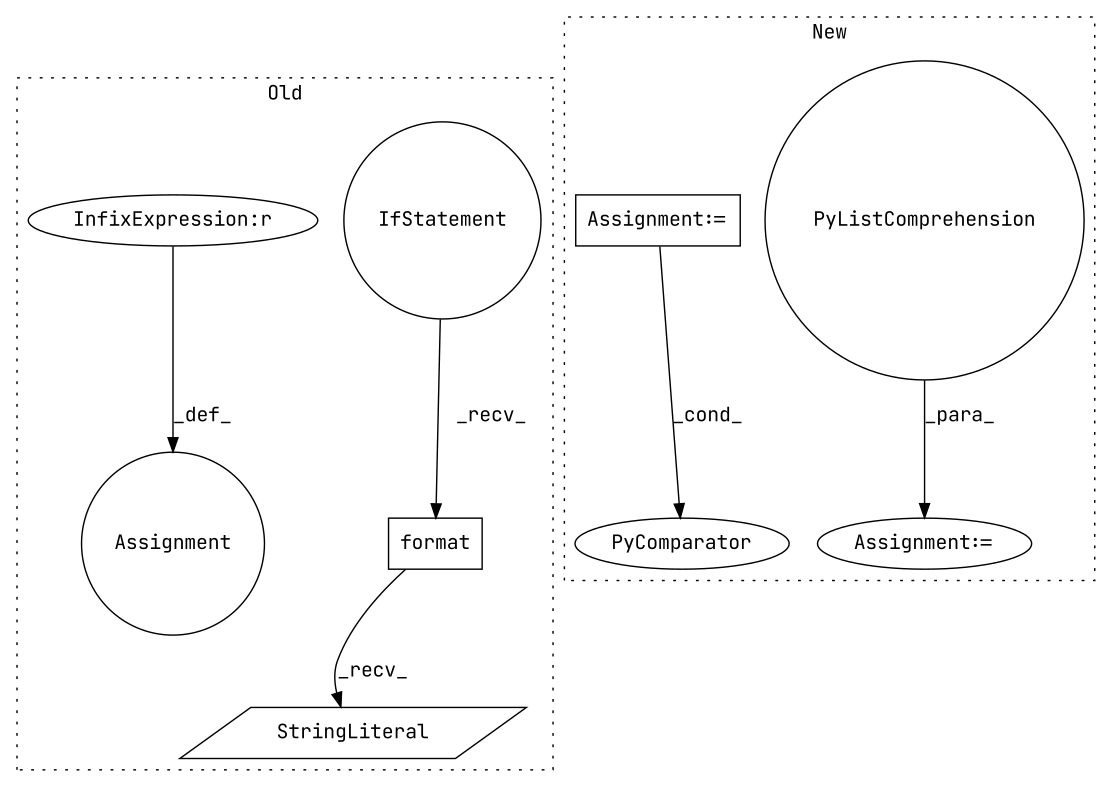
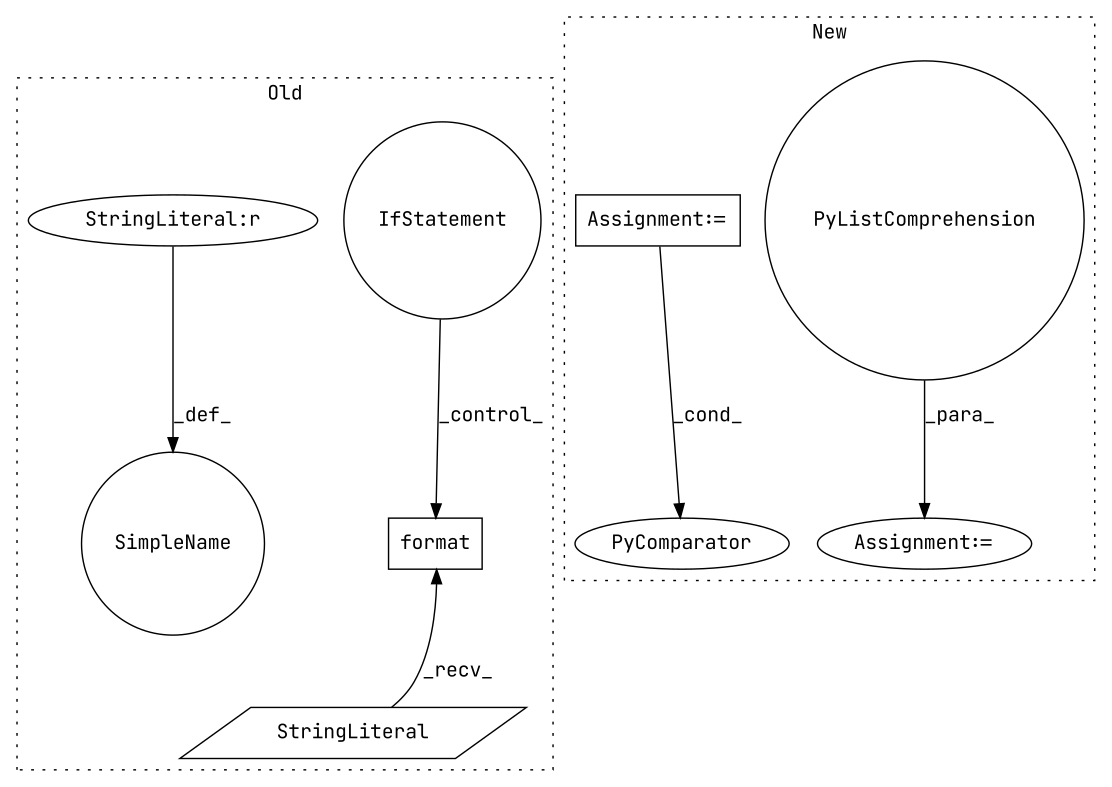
node "InfixExpression:r": label "InfixExpression:r" -> "StringLiteral:r"
edge "IfStatement" -> "format": label "_recv_" -> "_control_"
node "Assignment": label "Assignment" -> "SimpleName"
edge "format" -> "StringLiteral": reversed
